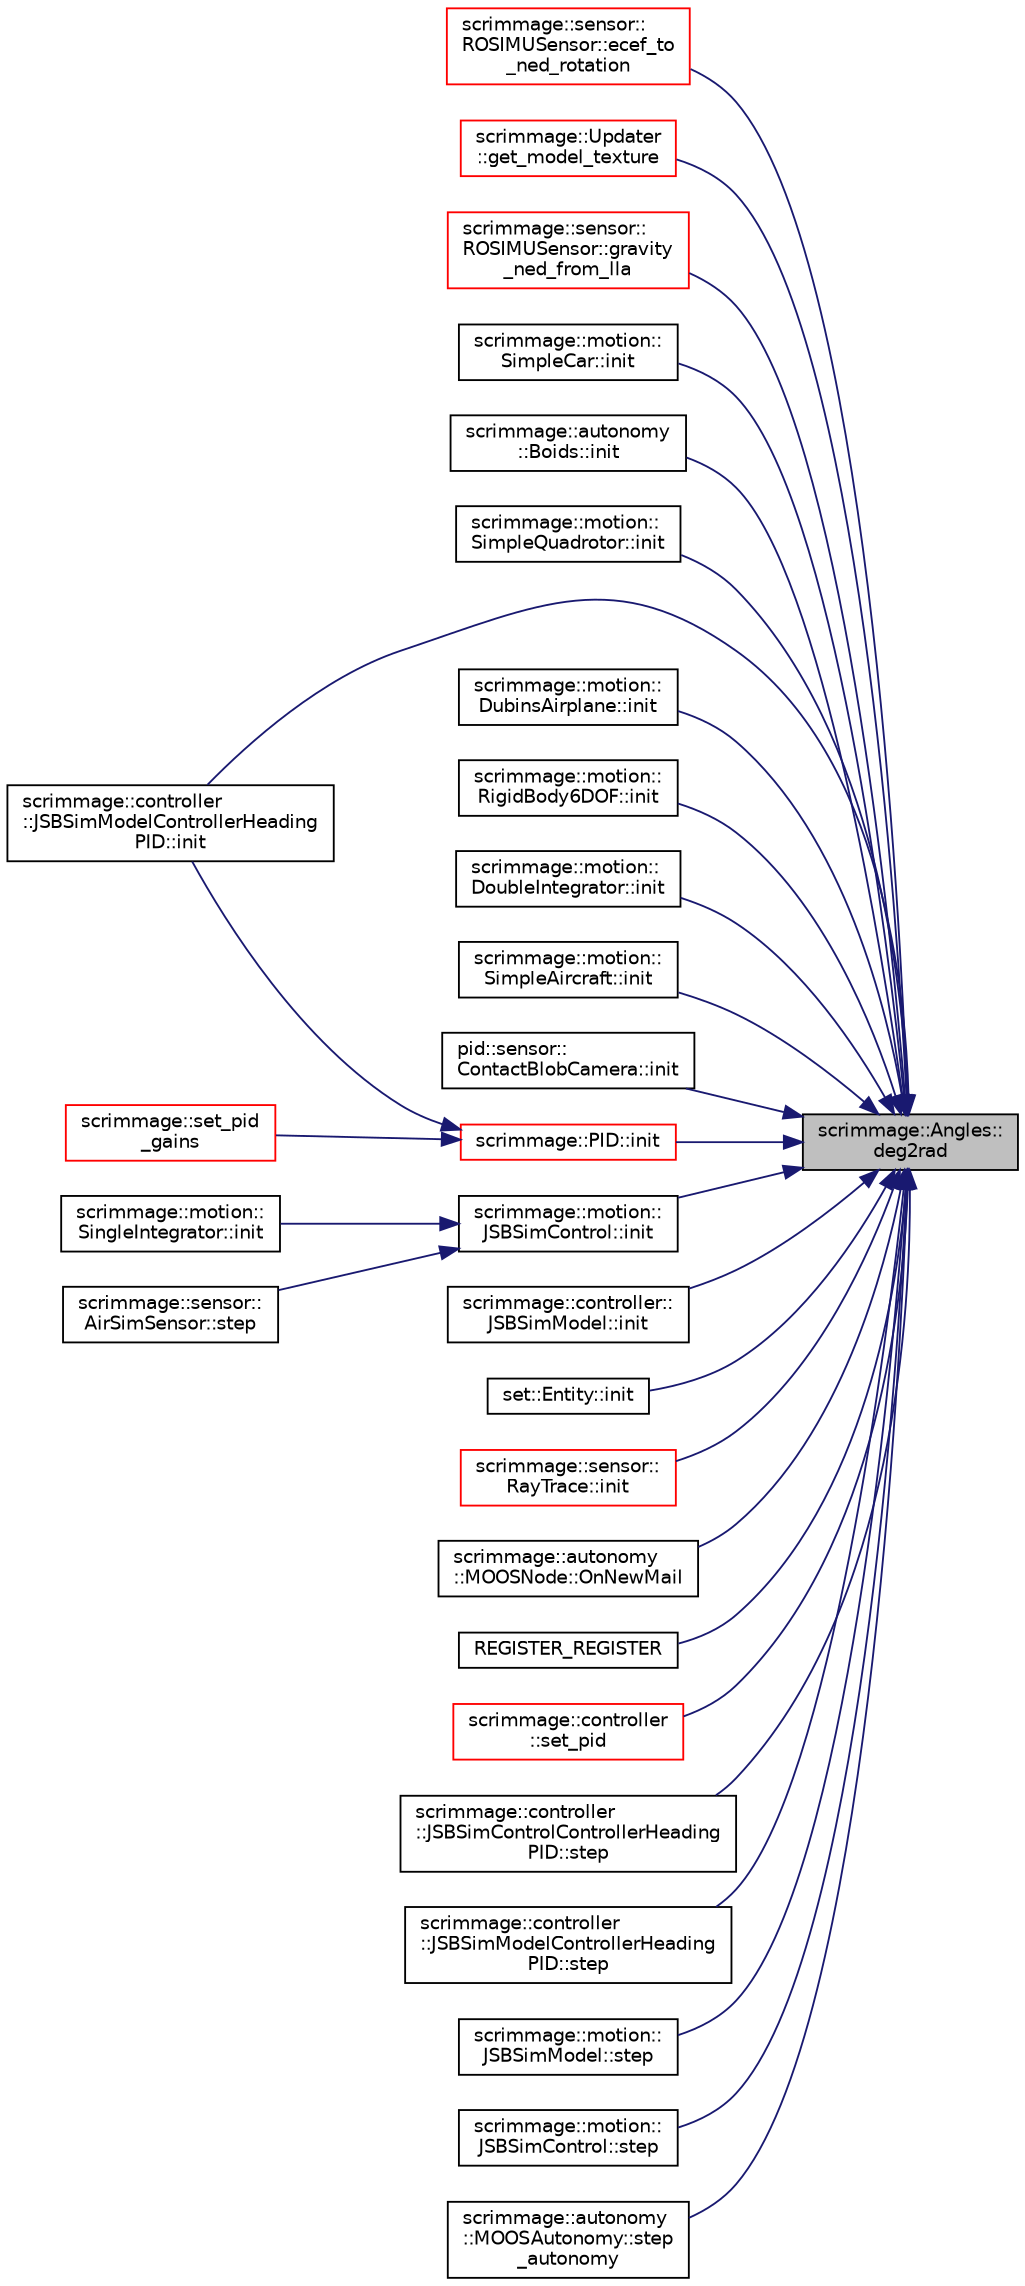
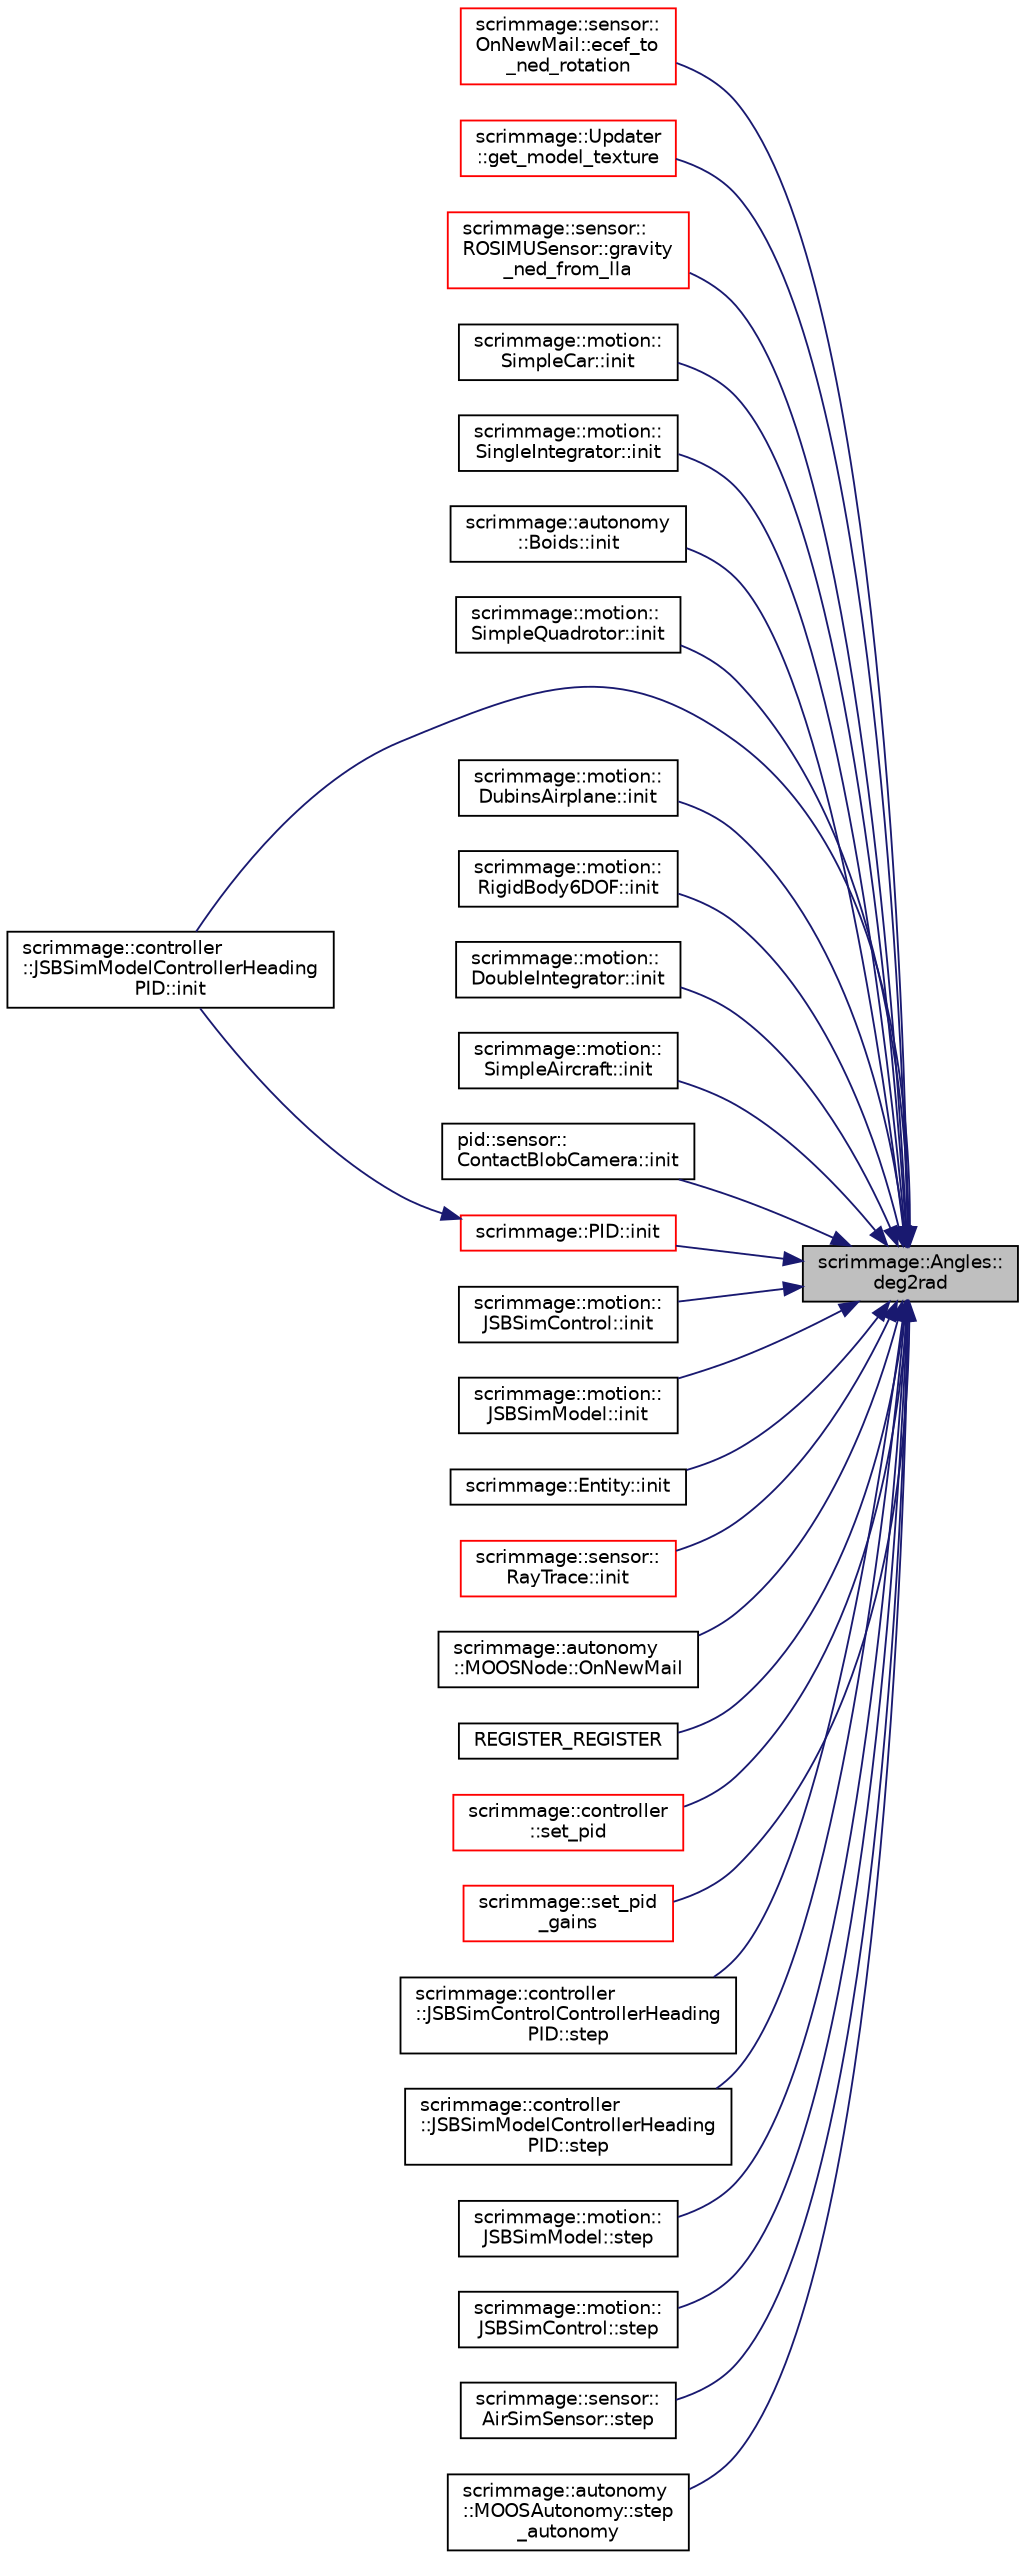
node "scrimmage::sensor:: ROSIMUSensor::ecef_to _ned_rotation": label "scrimmage::sensor:: ROSIMUSensor::ecef_to _ned_rotation" -> "scrimmage::sensor:: OnNewMail::ecef_to _ned_rotation"
edge "scrimmage::set_pid _gains" -> "scrimmage::PID::init": now "scrimmage::set_pid _gains" -> "scrimmage::Angles:: deg2rad"
edge "scrimmage::motion:: SingleIntegrator::init" -> "scrimmage::motion:: JSBSimControl::init": now "scrimmage::motion:: SingleIntegrator::init" -> "scrimmage::Angles:: deg2rad"
edge "scrimmage::sensor:: AirSimSensor::step" -> "scrimmage::motion:: JSBSimControl::init": now "scrimmage::sensor:: AirSimSensor::step" -> "scrimmage::Angles:: deg2rad"
node "scrimmage::controller:: JSBSimModel::init": label "scrimmage::controller:: JSBSimModel::init" -> "scrimmage::motion:: JSBSimModel::init"
node "set::Entity::init": label "set::Entity::init" -> "scrimmage::Entity::init"
